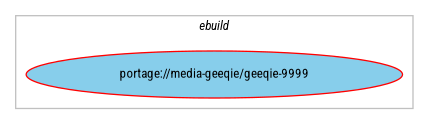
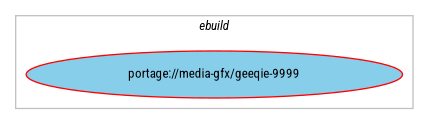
node "portage://media-geeqie/geeqie-9999": label "portage://media-geeqie/geeqie-9999" -> "portage://media-gfx/geeqie-9999"
